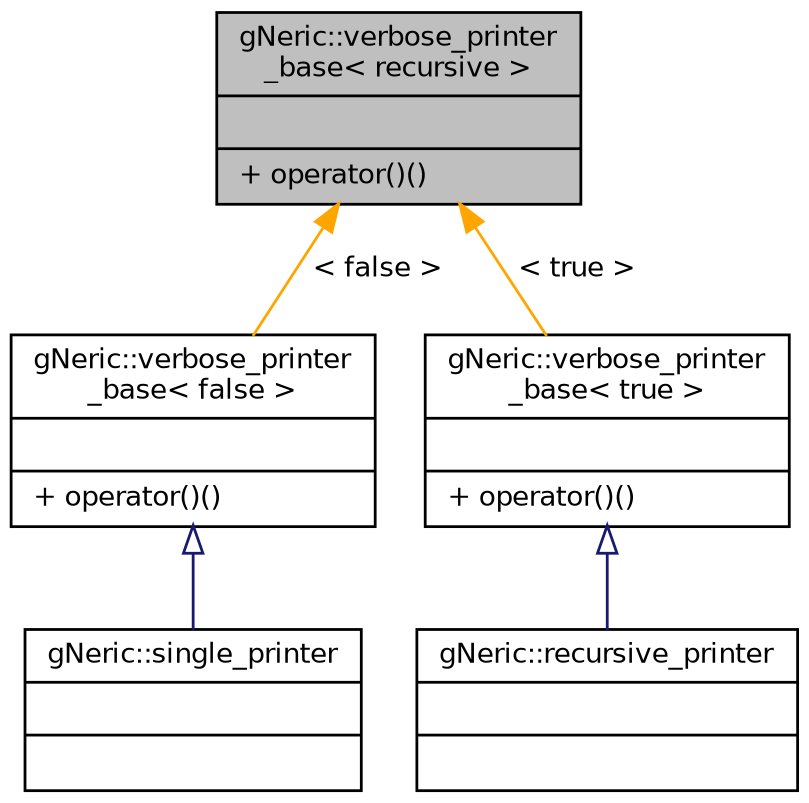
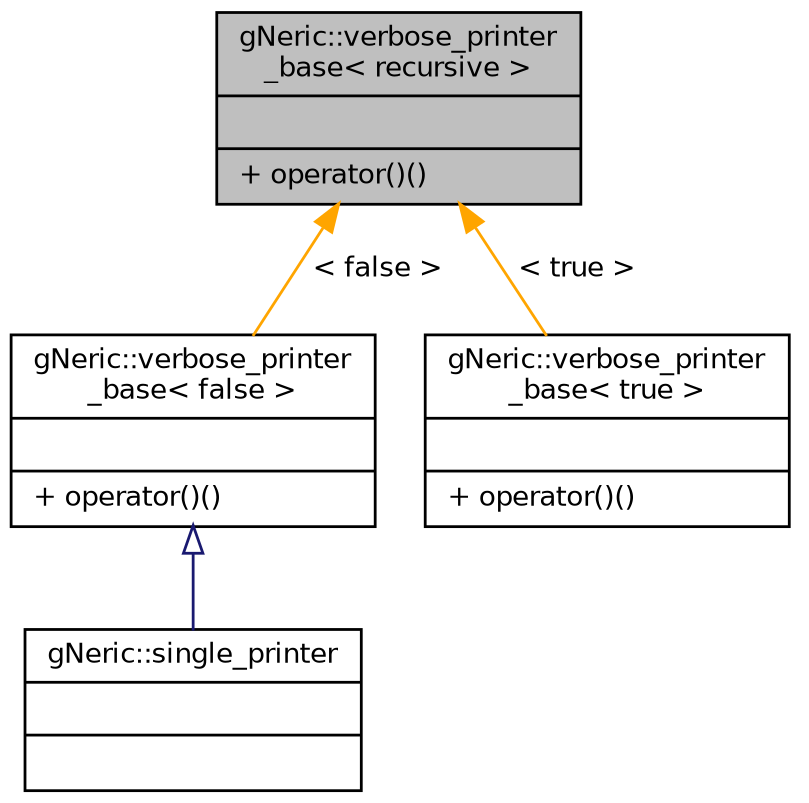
node "gNeric::recursive_printer": removed
